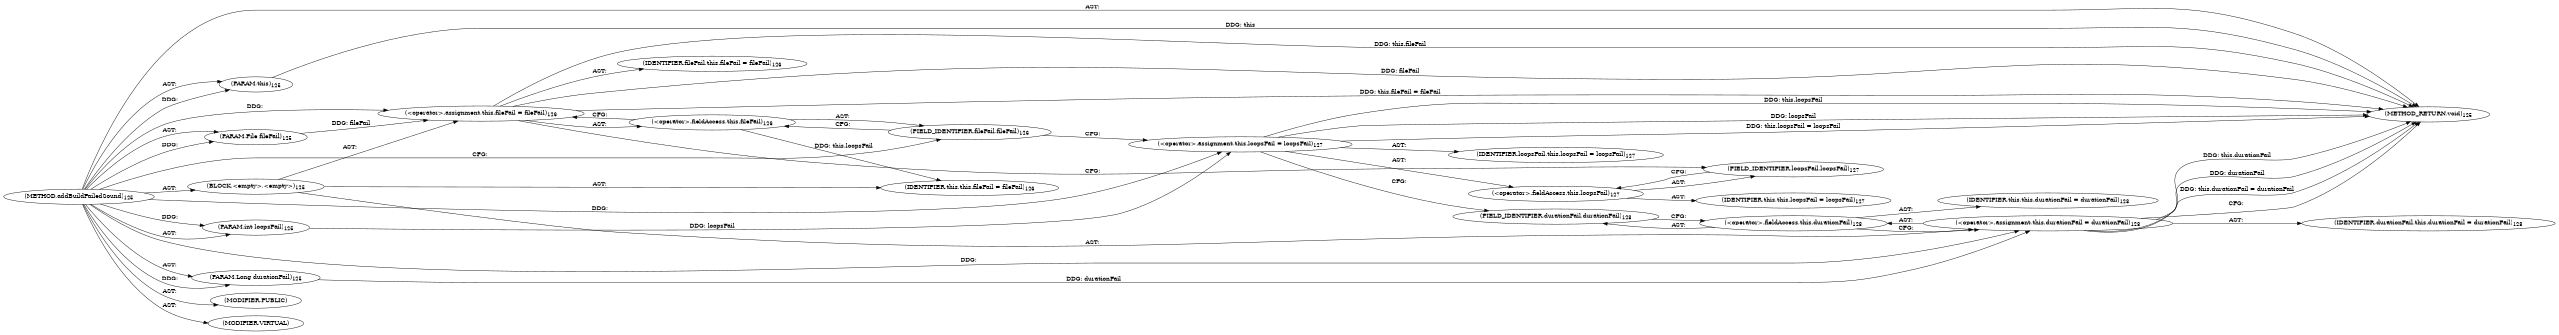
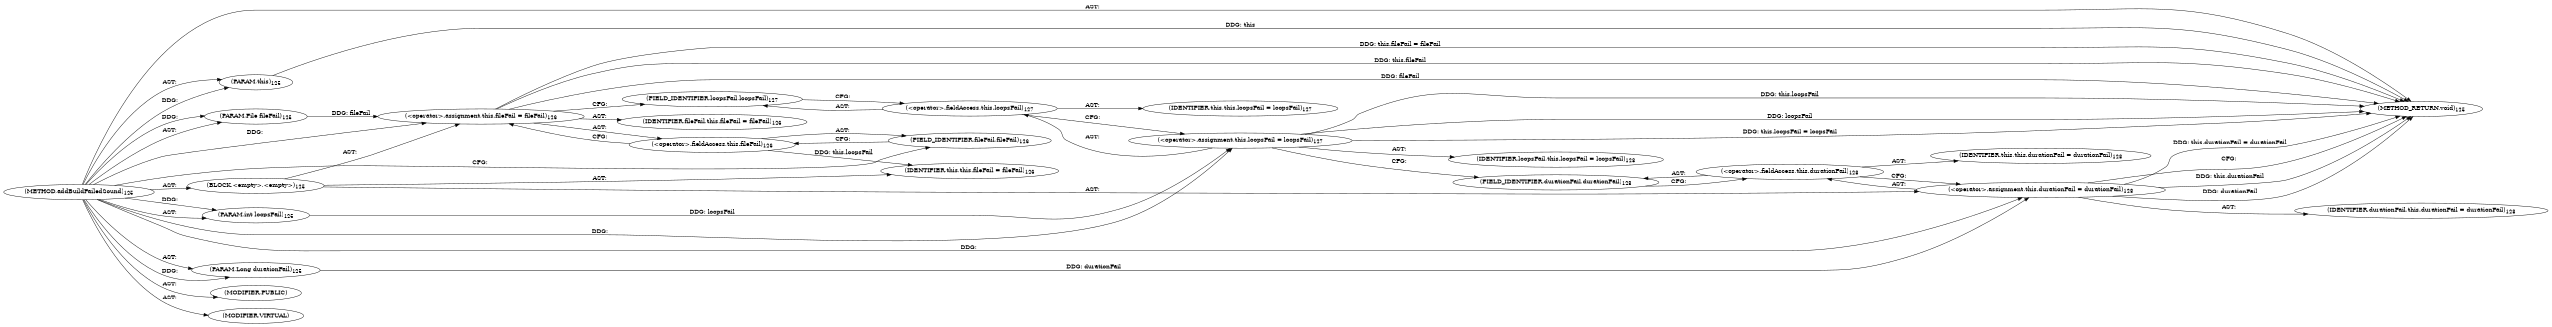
edge "(FIELD_IDENTIFIER,fileFail,fileFail)" -> "(<operator>.assignment,this.loopsFail = loopsFail)": now "(<operator>.fieldAccess,this.loopsFail)" -> "(<operator>.assignment,this.loopsFail = loopsFail)"
node "(IDENTIFIER,loopsFail,this.loopsFail = loopsFail)": text "127" -> "128"
